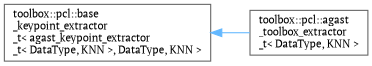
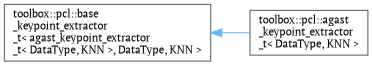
node "toolbox::pcl::agast _toolbox_extractor _t< DataType, KNN >": label "toolbox::pcl::agast _toolbox_extractor _t< DataType, KNN >" -> "toolbox::pcl::agast _keypoint_extractor _t< DataType, KNN >"
